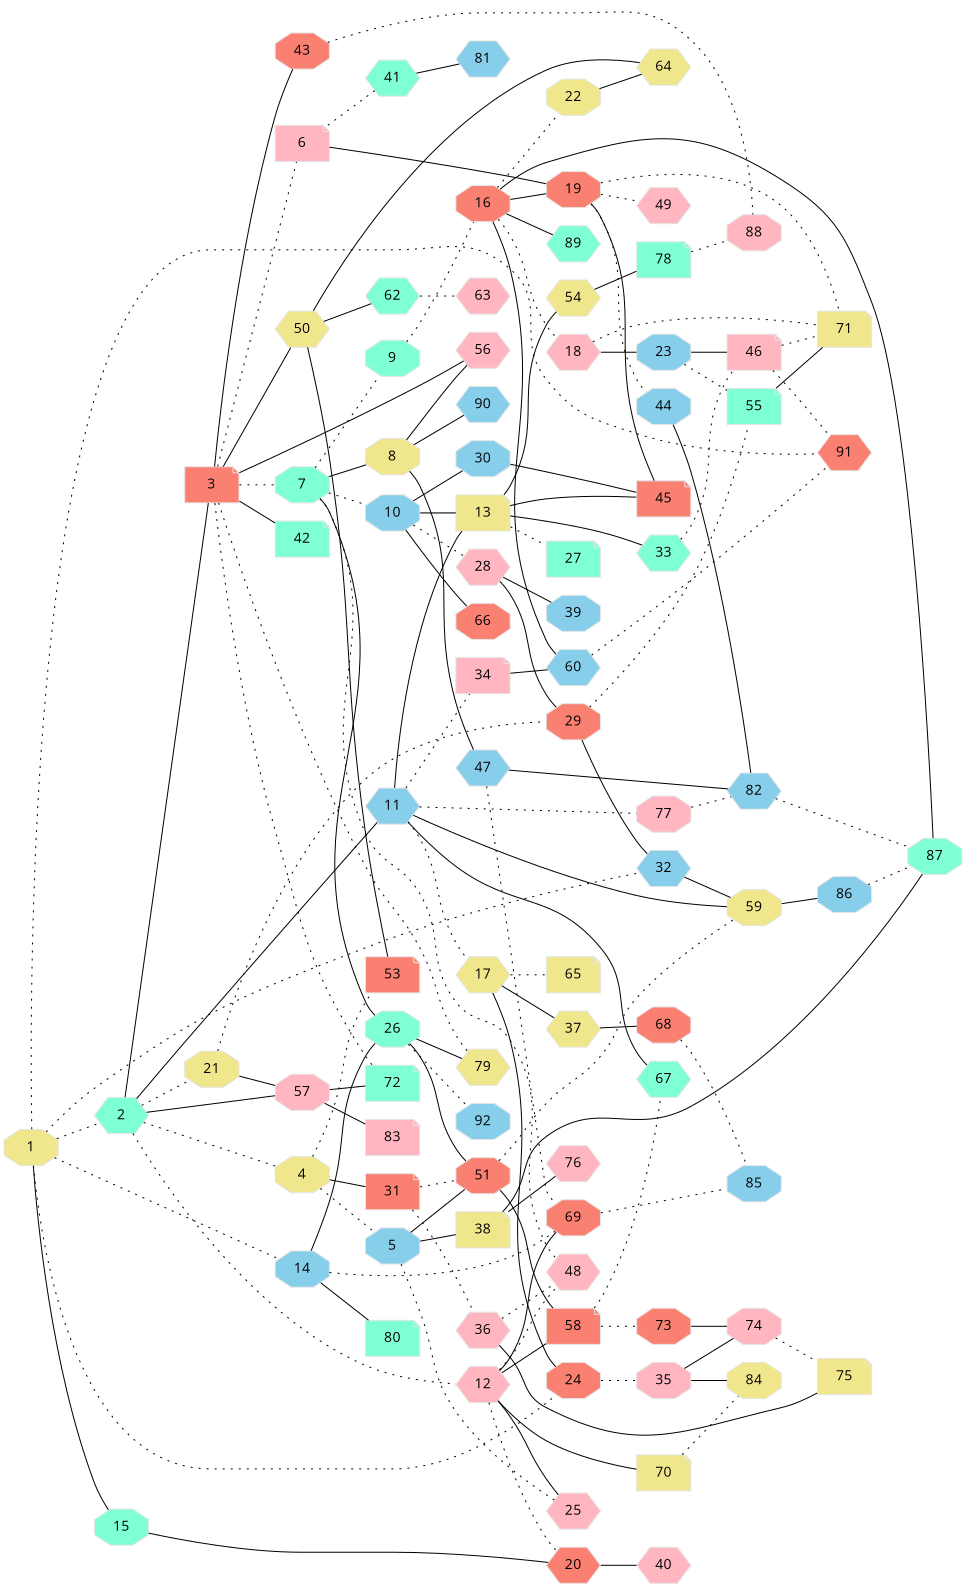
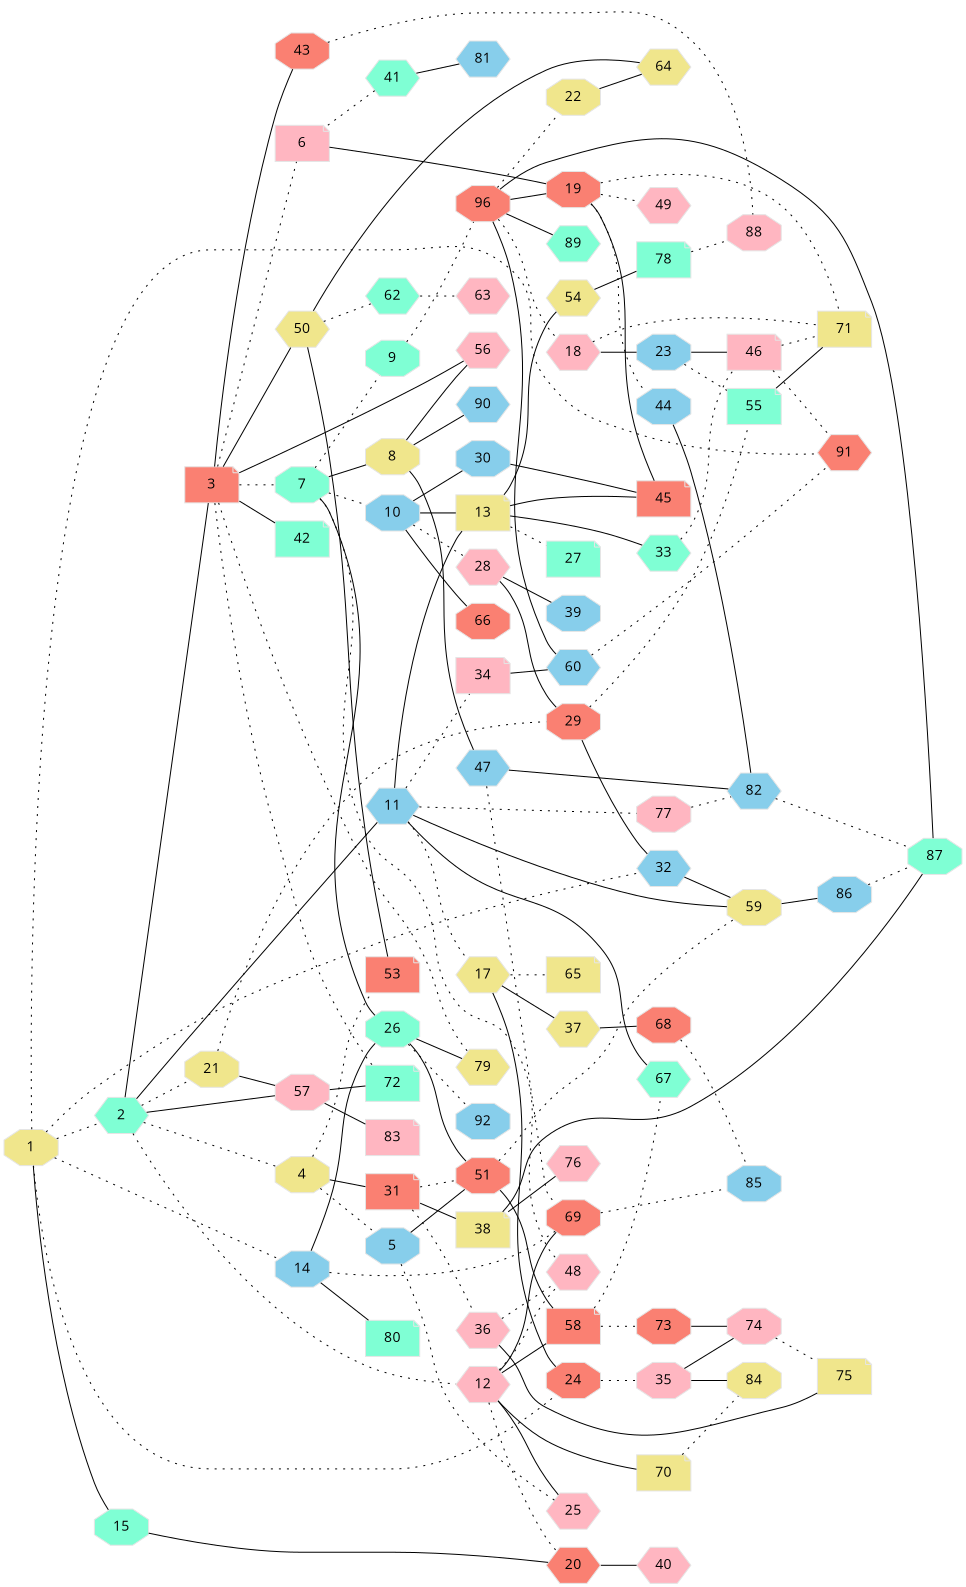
node "16": label "16" -> "96"
edge "62" -- "50": style solid -> dotted
edge "38" -- "5": now "38" -- "31"
